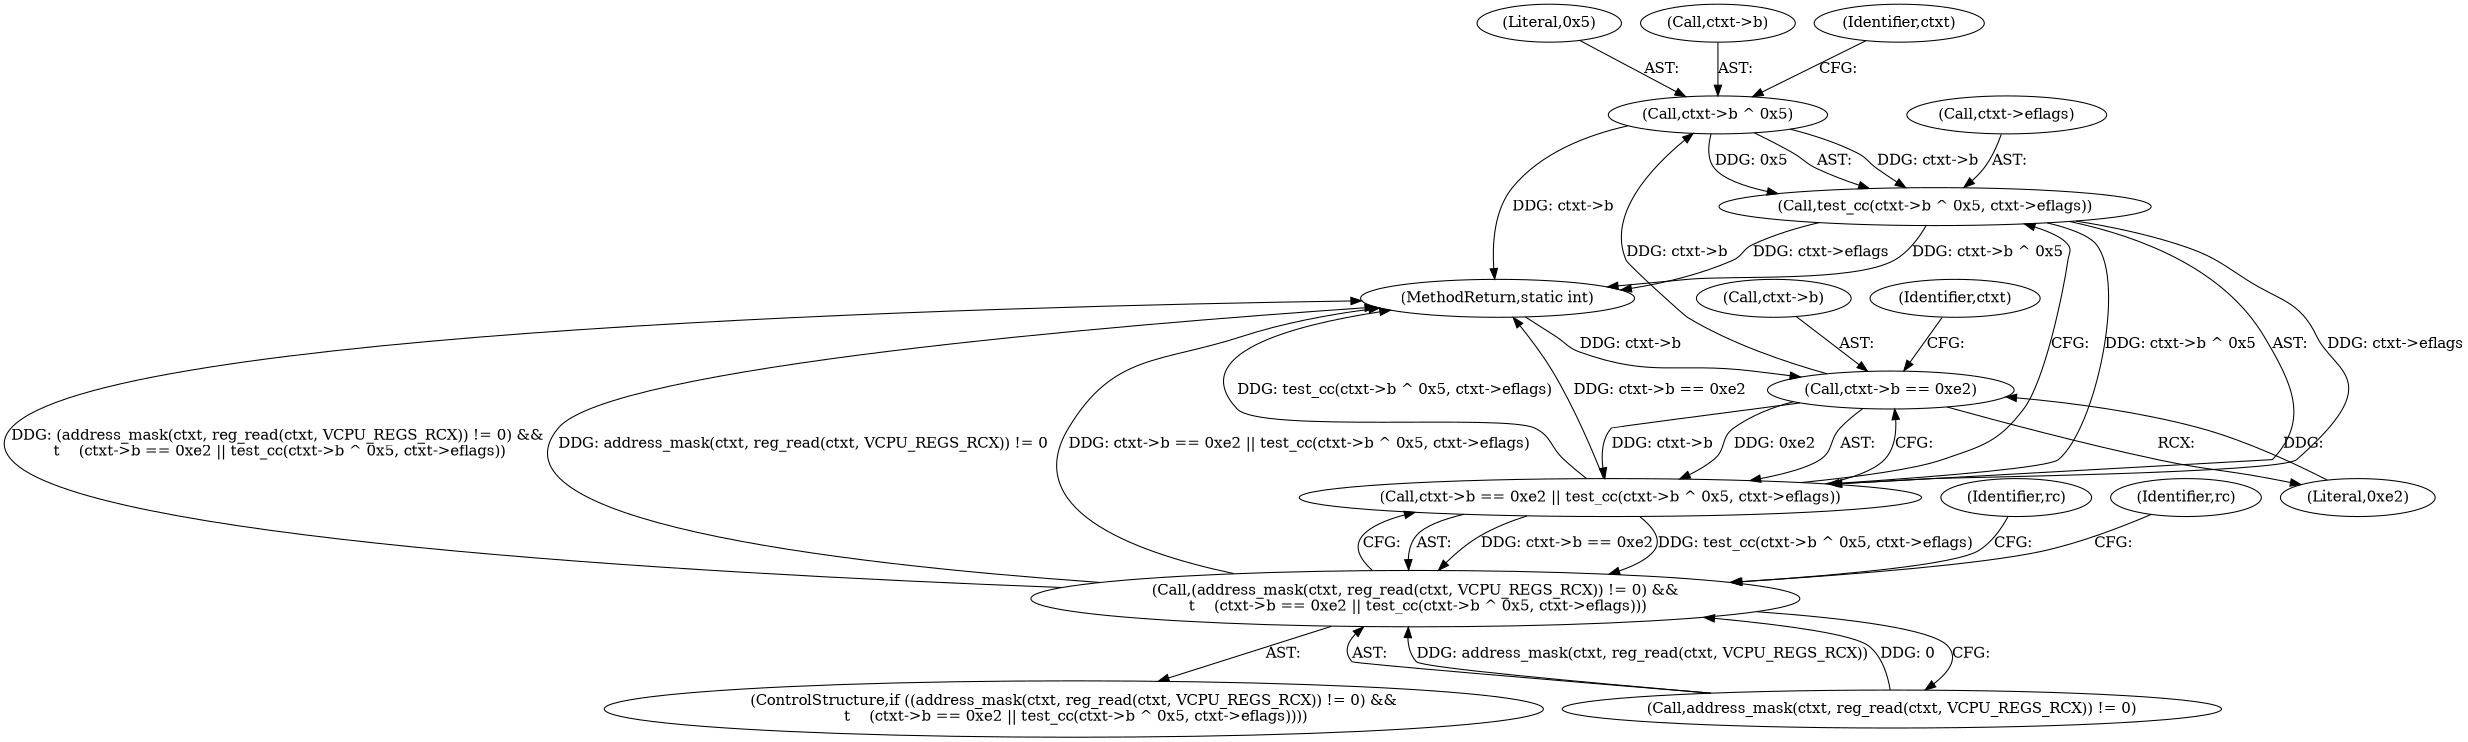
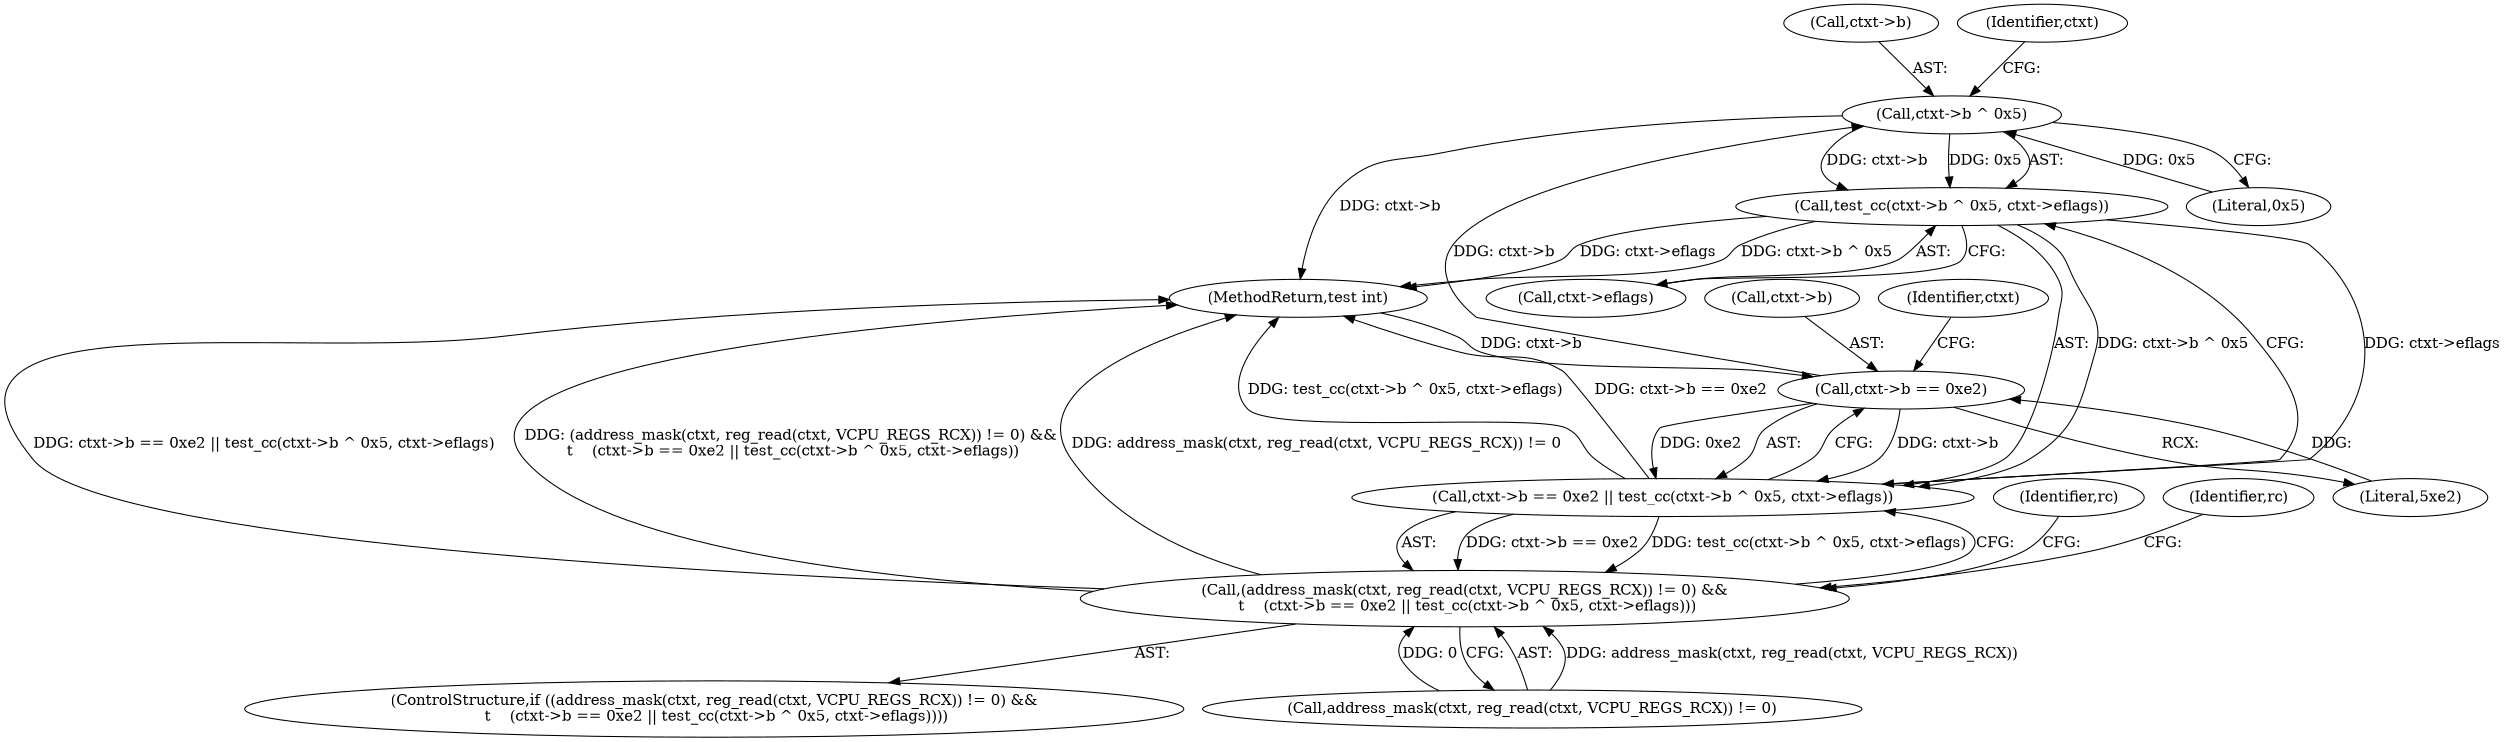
edge "(Literal,0x5)" -> "(Call,ctxt->b ^ 0x5)": label "AST: " -> "DDG: 0x5"
edge "(Call,ctxt->b ^ 0x5)" -> "(Literal,0x5)": added, label "CFG:"
edge "(Call,test_cc(ctxt->b ^ 0x5, ctxt->eflags))" -> "(Call,ctxt->eflags)": added, label "CFG:"
node "(MethodReturn,static int)": label "(MethodReturn,static int)" -> "(MethodReturn,test int)"
node "(Literal,0xe2)": label "(Literal,0xe2)" -> "(Literal,5xe2)"
